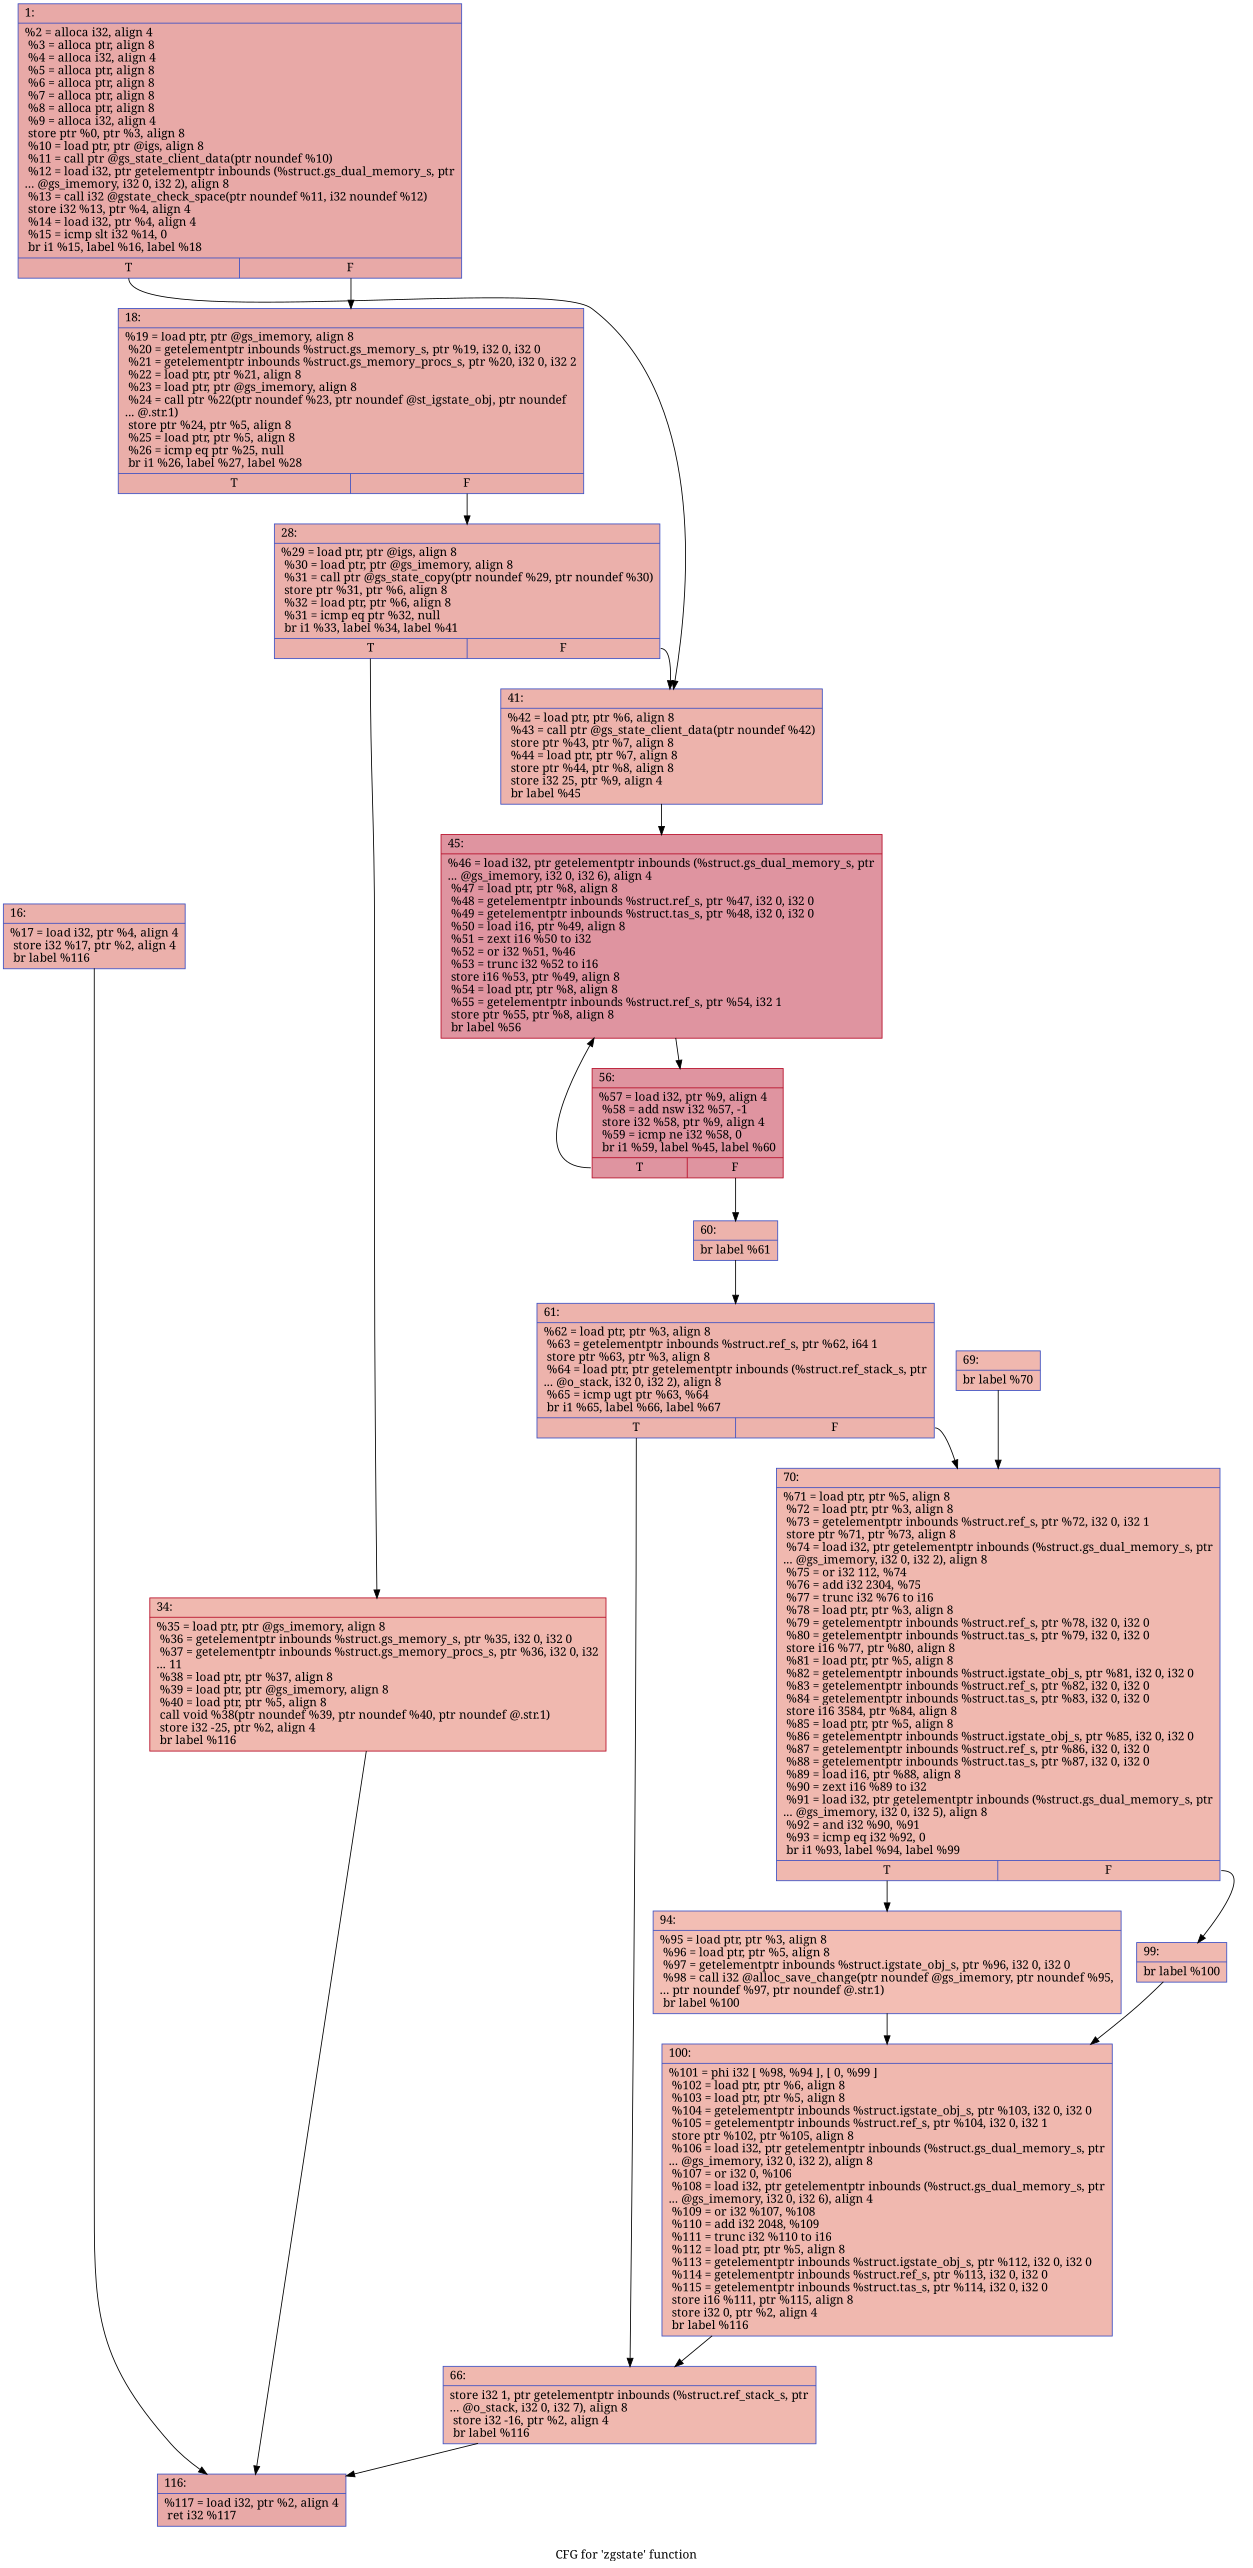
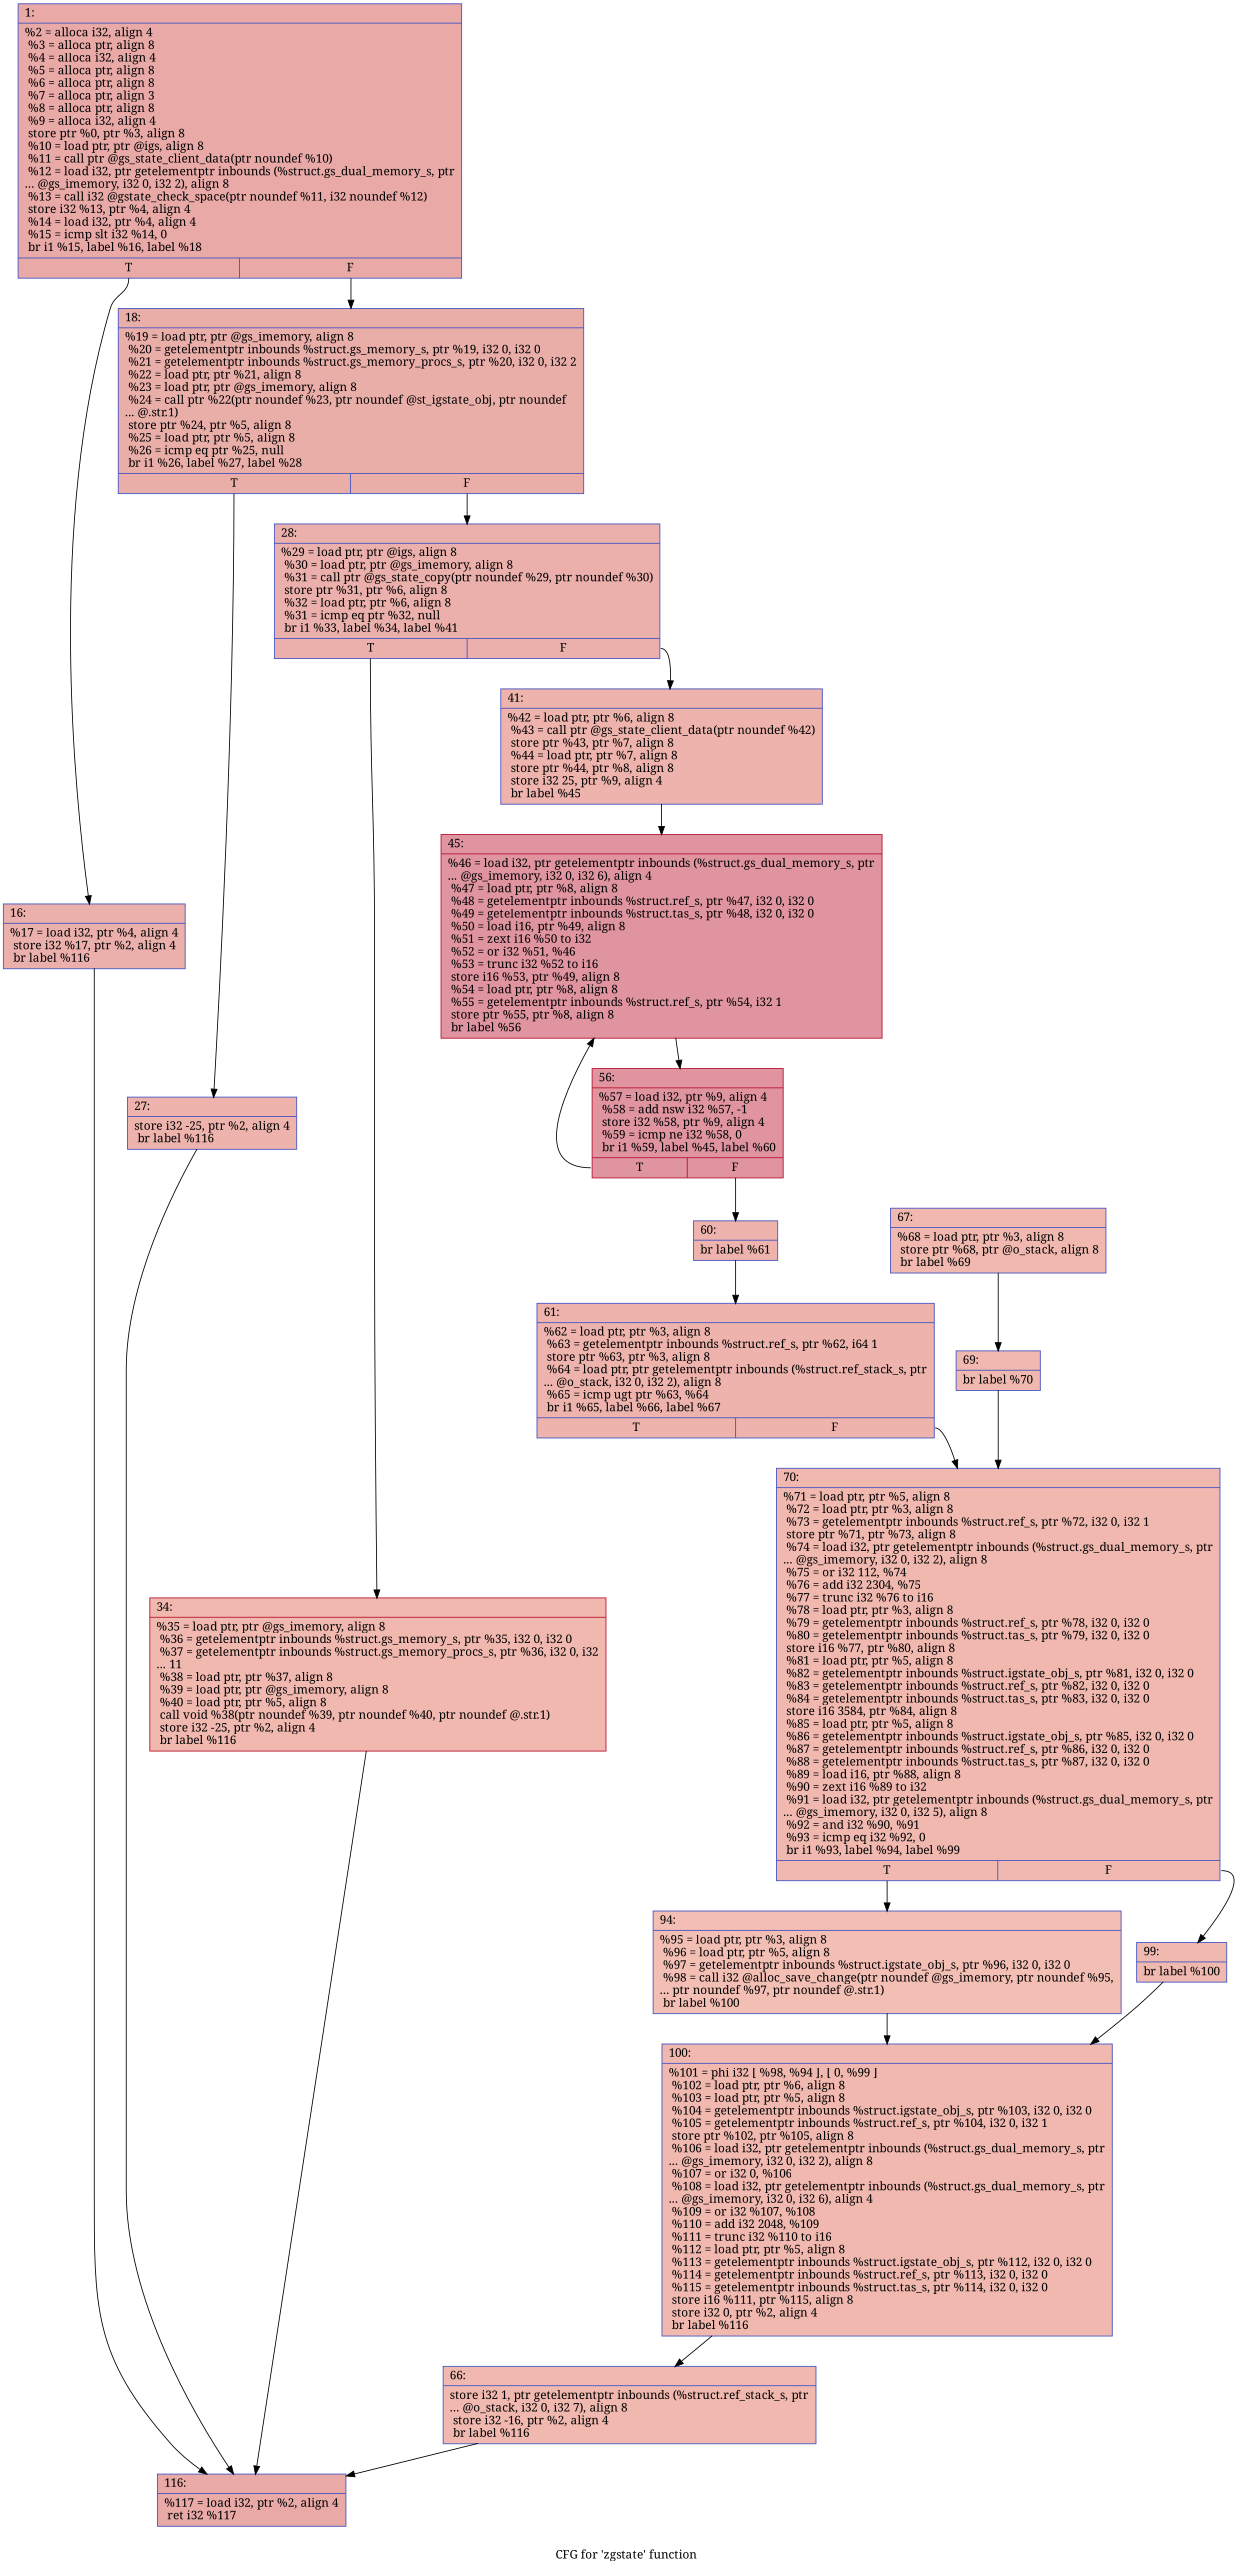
node "1:": text "%7 = alloca ptr, align 8" -> "%7 = alloca ptr, align 3"
edge "1:" -> "41:": now "1:" -> "16:"
node "27:": added
node "67:": added
edge "61:" -> "66:": removed
